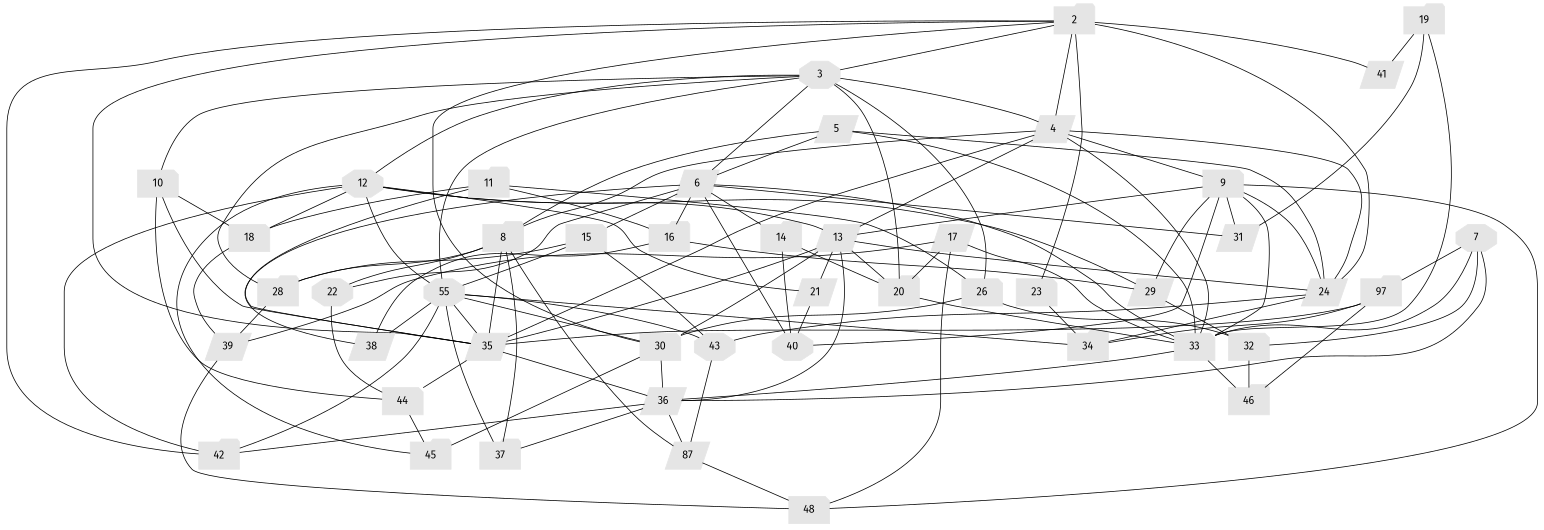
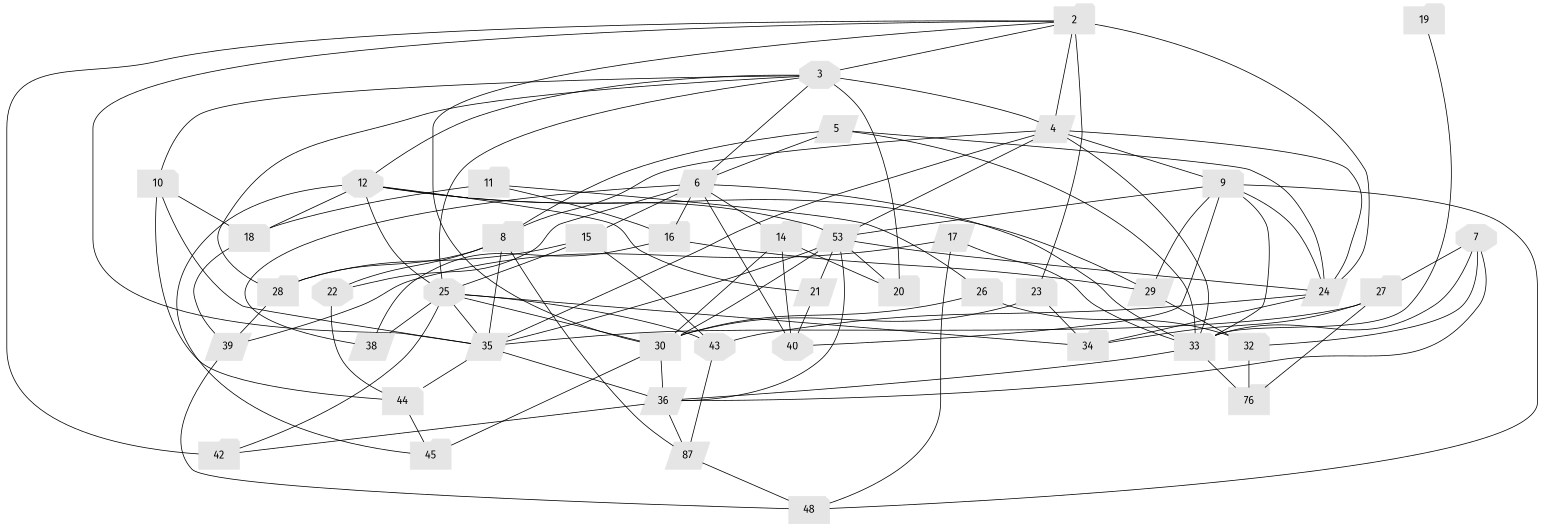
node "41": removed
edge "3" -- "26": removed
edge "11" -- "35": removed
node "13": label "13" -> "53"
node "31": removed
edge "17" -- "20": removed
edge "12" -- "42": removed
node "55": label "55" -> "25"
edge "14" -- "30": added
node "97": label "97" -> "27"
edge "23" -- "30": added
edge "20" -- "33": removed
node "46": label "46" -> "76"
node "37": removed
